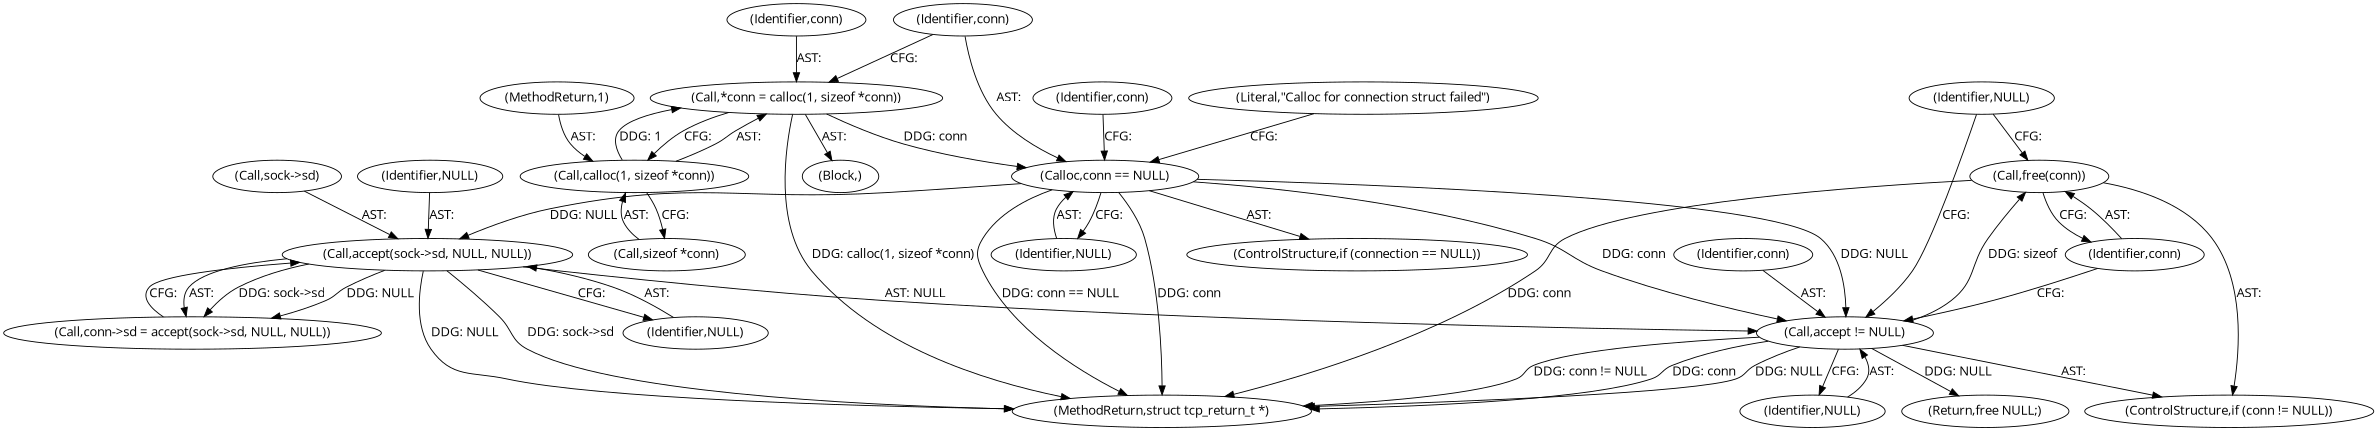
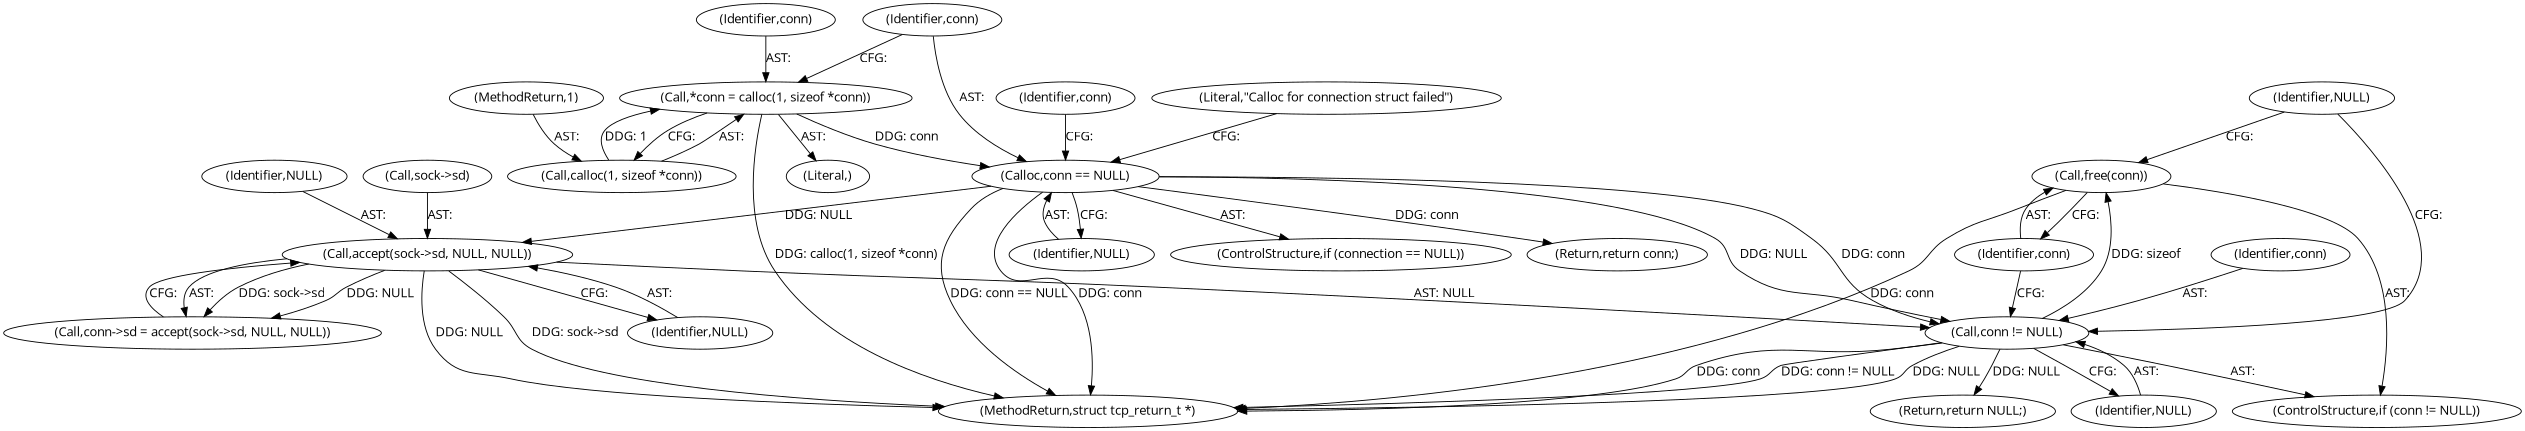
node "(Block,)": label "(Block,)" -> "(Literal,)"
node "(Call,sizeof *conn)": removed
node "(Return,return conn;)": added
node "(Call,accept != NULL)": label "(Call,accept != NULL)" -> "(Call,conn != NULL)"
node "(Return,free NULL;)": label "(Return,free NULL;)" -> "(Return,return NULL;)"
